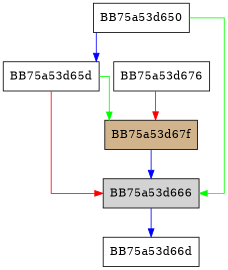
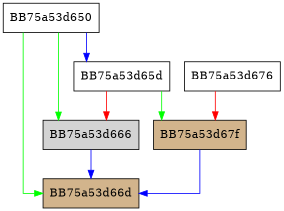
edge "BB75a53d650" -> "BB75a53d66d": added
edge "BB75a53d67f" -> "BB75a53d666": now "BB75a53d67f" -> "BB75a53d66d"
node "BB75a53d66d": fillcolor white -> tan
